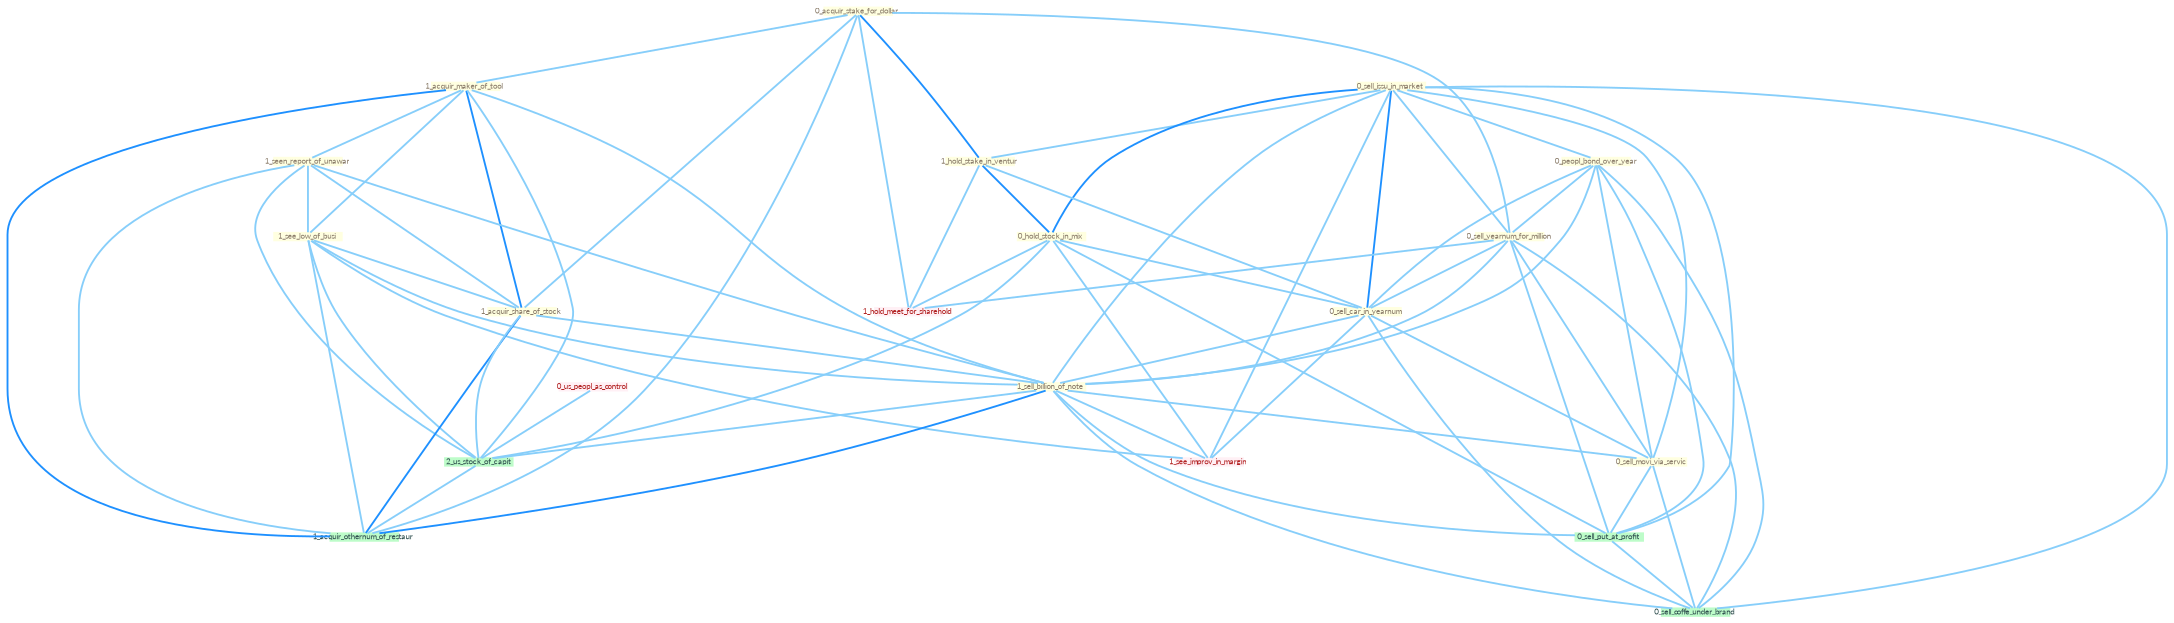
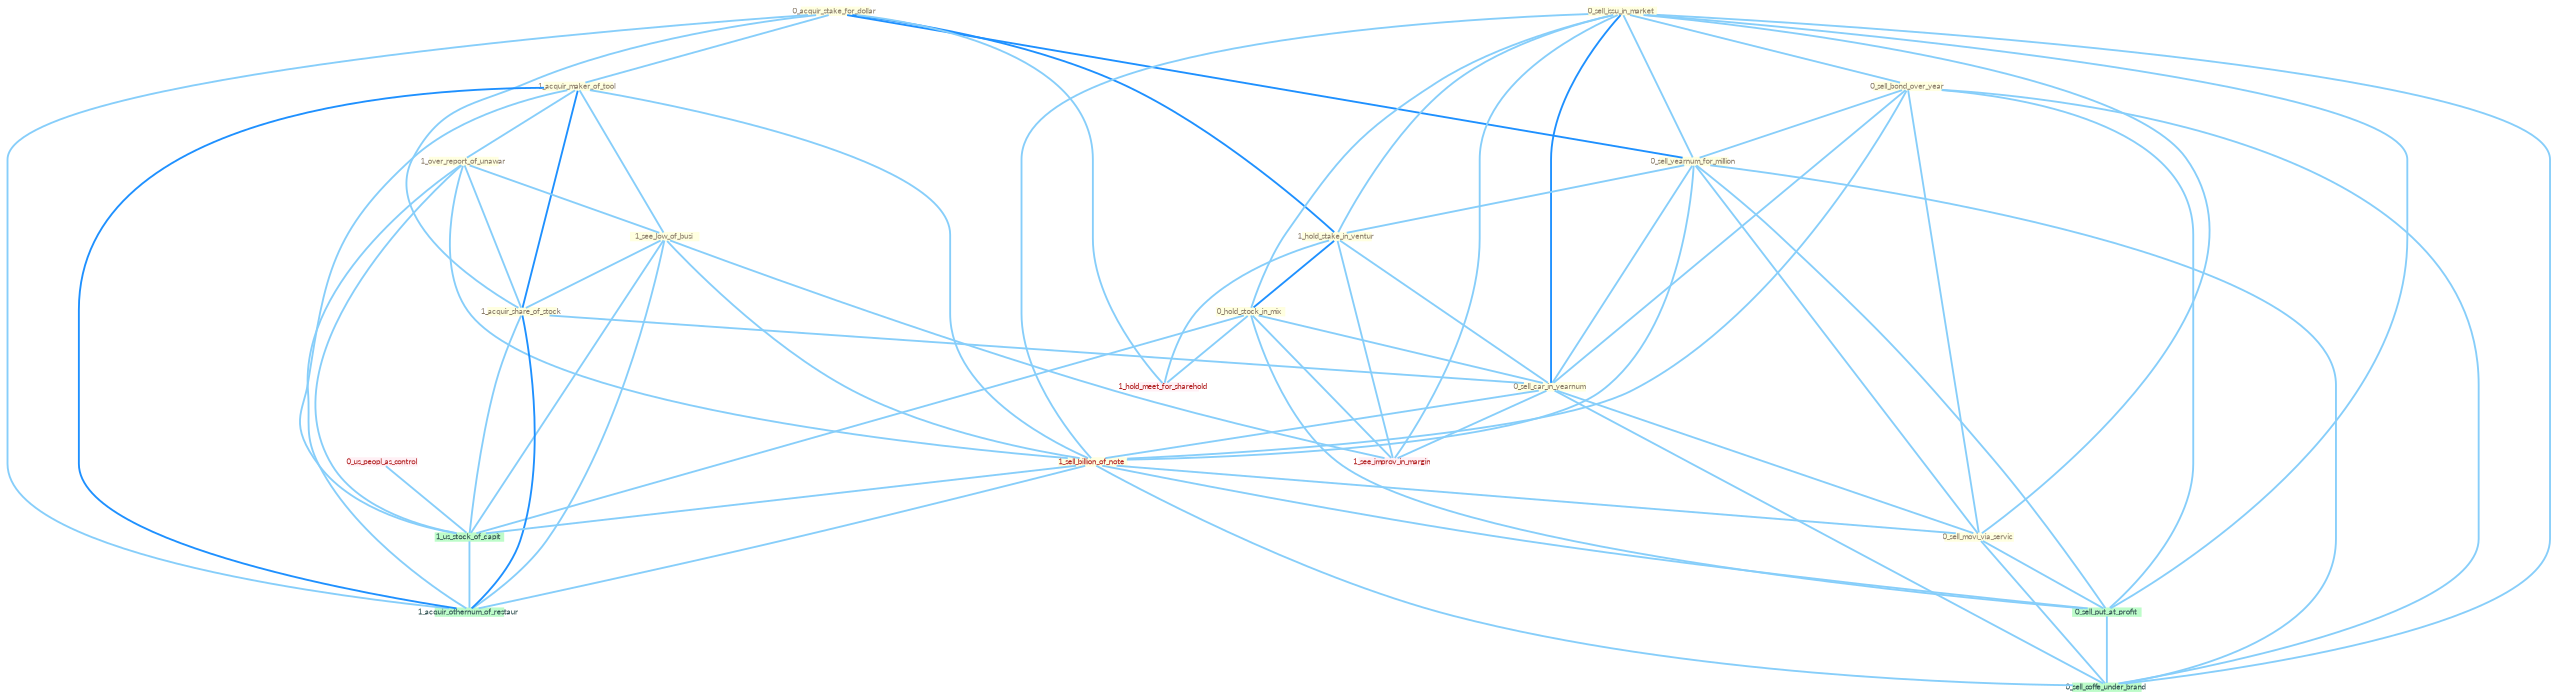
edge "0_acquir_stake_for_dollar" -- "0_sell_yearnum_for_million": color #87cefa -> #1e90ff
edge "0_sell_issu_in_market" -- "0_hold_stock_in_mix": color #1e90ff -> #87cefa
node "1_seen_report_of_unawar": label "1_seen_report_of_unawar" -> "1_over_report_of_unawar"
node "0_peopl_bond_over_year": label "0_peopl_bond_over_year" -> "0_sell_bond_over_year"
edge "0_sell_yearnum_for_million" -- "1_hold_meet_for_sharehold": now "0_sell_yearnum_for_million" -- "1_hold_stake_in_ventur"
edge "1_acquir_share_of_stock" -- "1_sell_billion_of_note": now "1_acquir_share_of_stock" -- "0_sell_car_in_yearnum"
node "1_sell_billion_of_note": fontcolor #8b7d6b -> #b22222
edge "1_sell_billion_of_note" -- "1_see_improv_in_margin": now "1_hold_stake_in_ventur" -- "1_see_improv_in_margin"
node "2_us_stock_of_capit": label "2_us_stock_of_capit" -> "1_us_stock_of_capit"
edge "1_sell_billion_of_note" -- "1_acquir_othernum_of_restaur": color #1e90ff -> #87cefa
